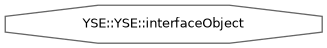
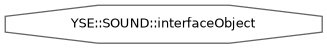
node "YSE::YSE::interfaceObject": label "YSE::YSE::interfaceObject" -> "YSE::SOUND::interfaceObject"
